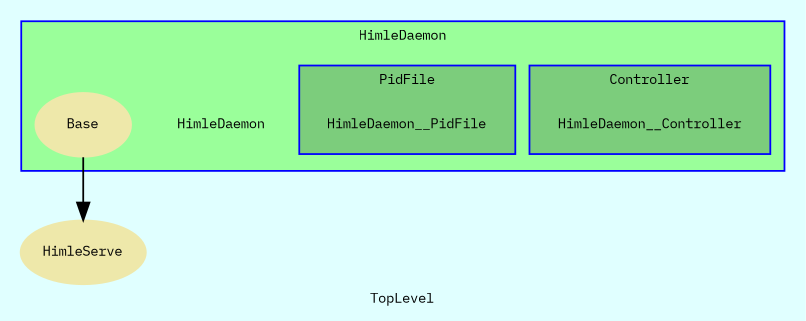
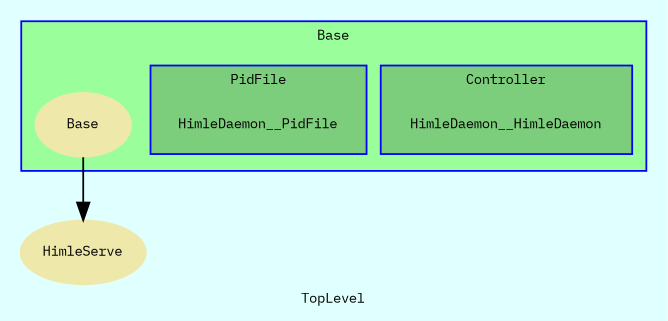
cluster "HimleDaemon": label "HimleDaemon" -> "Base"
node "HimleDaemon": removed
node "HimleDaemon__Controller": label "HimleDaemon__Controller" -> "HimleDaemon__HimleDaemon"
